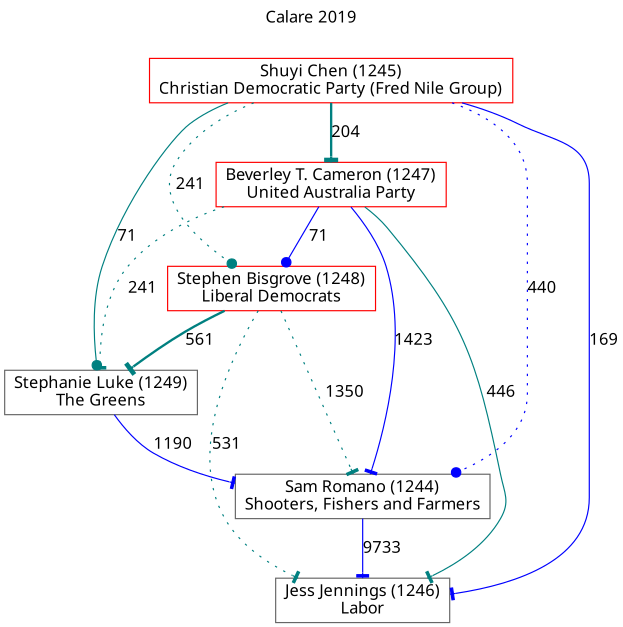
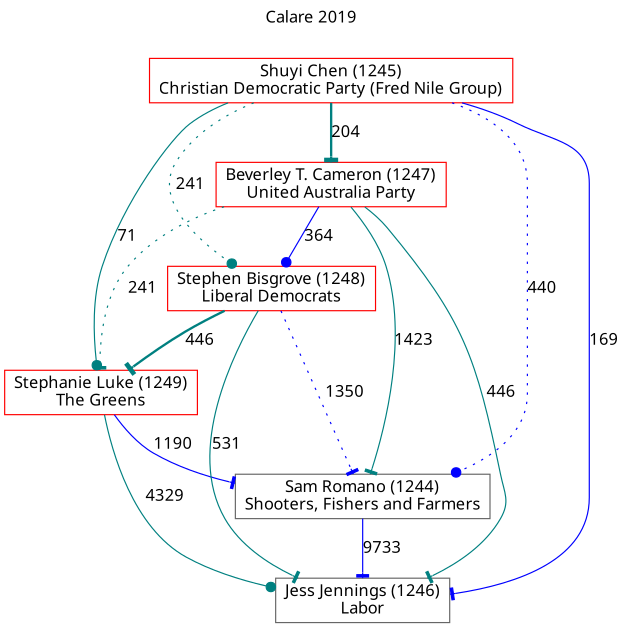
edge "Beverley T. Cameron (1247) United Australia Party" -> "Stephen Bisgrove (1248) Liberal Democrats": label "71" -> "364"
edge "Beverley T. Cameron (1247) United Australia Party" -> "Sam Romano (1244) Shooters, Fishers and Farmers": color blue -> teal
edge "Stephen Bisgrove (1248) Liberal Democrats" -> "Stephanie Luke (1249) The Greens": label "561" -> "446"
edge "Stephen Bisgrove (1248) Liberal Democrats" -> "Sam Romano (1244) Shooters, Fishers and Farmers": color teal -> blue
node "Stephanie Luke (1249) The Greens": color gray40 -> red
edge "Stephen Bisgrove (1248) Liberal Democrats" -> "Jess Jennings (1246) Labor": style dotted -> solid
edge "Stephanie Luke (1249) The Greens" -> "Jess Jennings (1246) Labor": added, label "4329"
